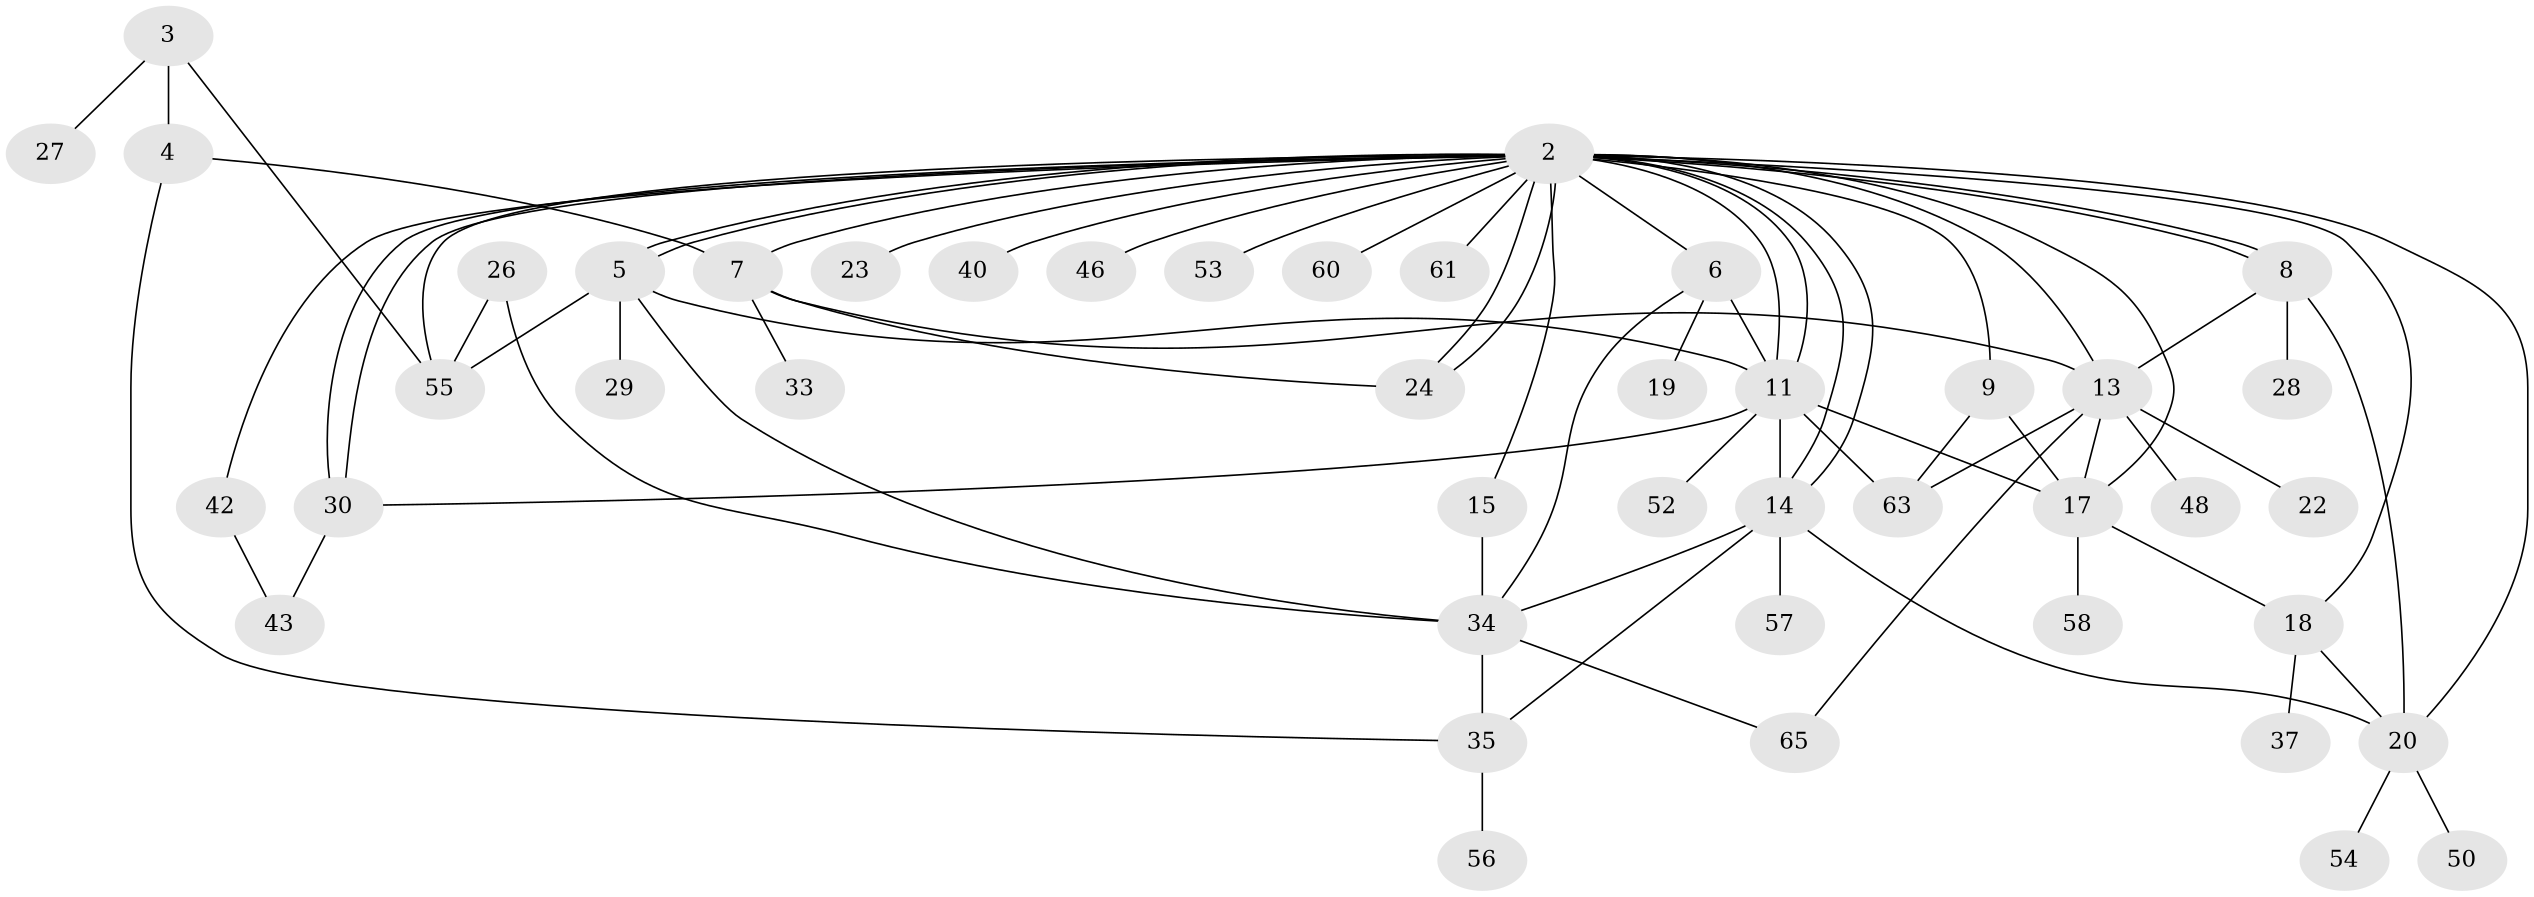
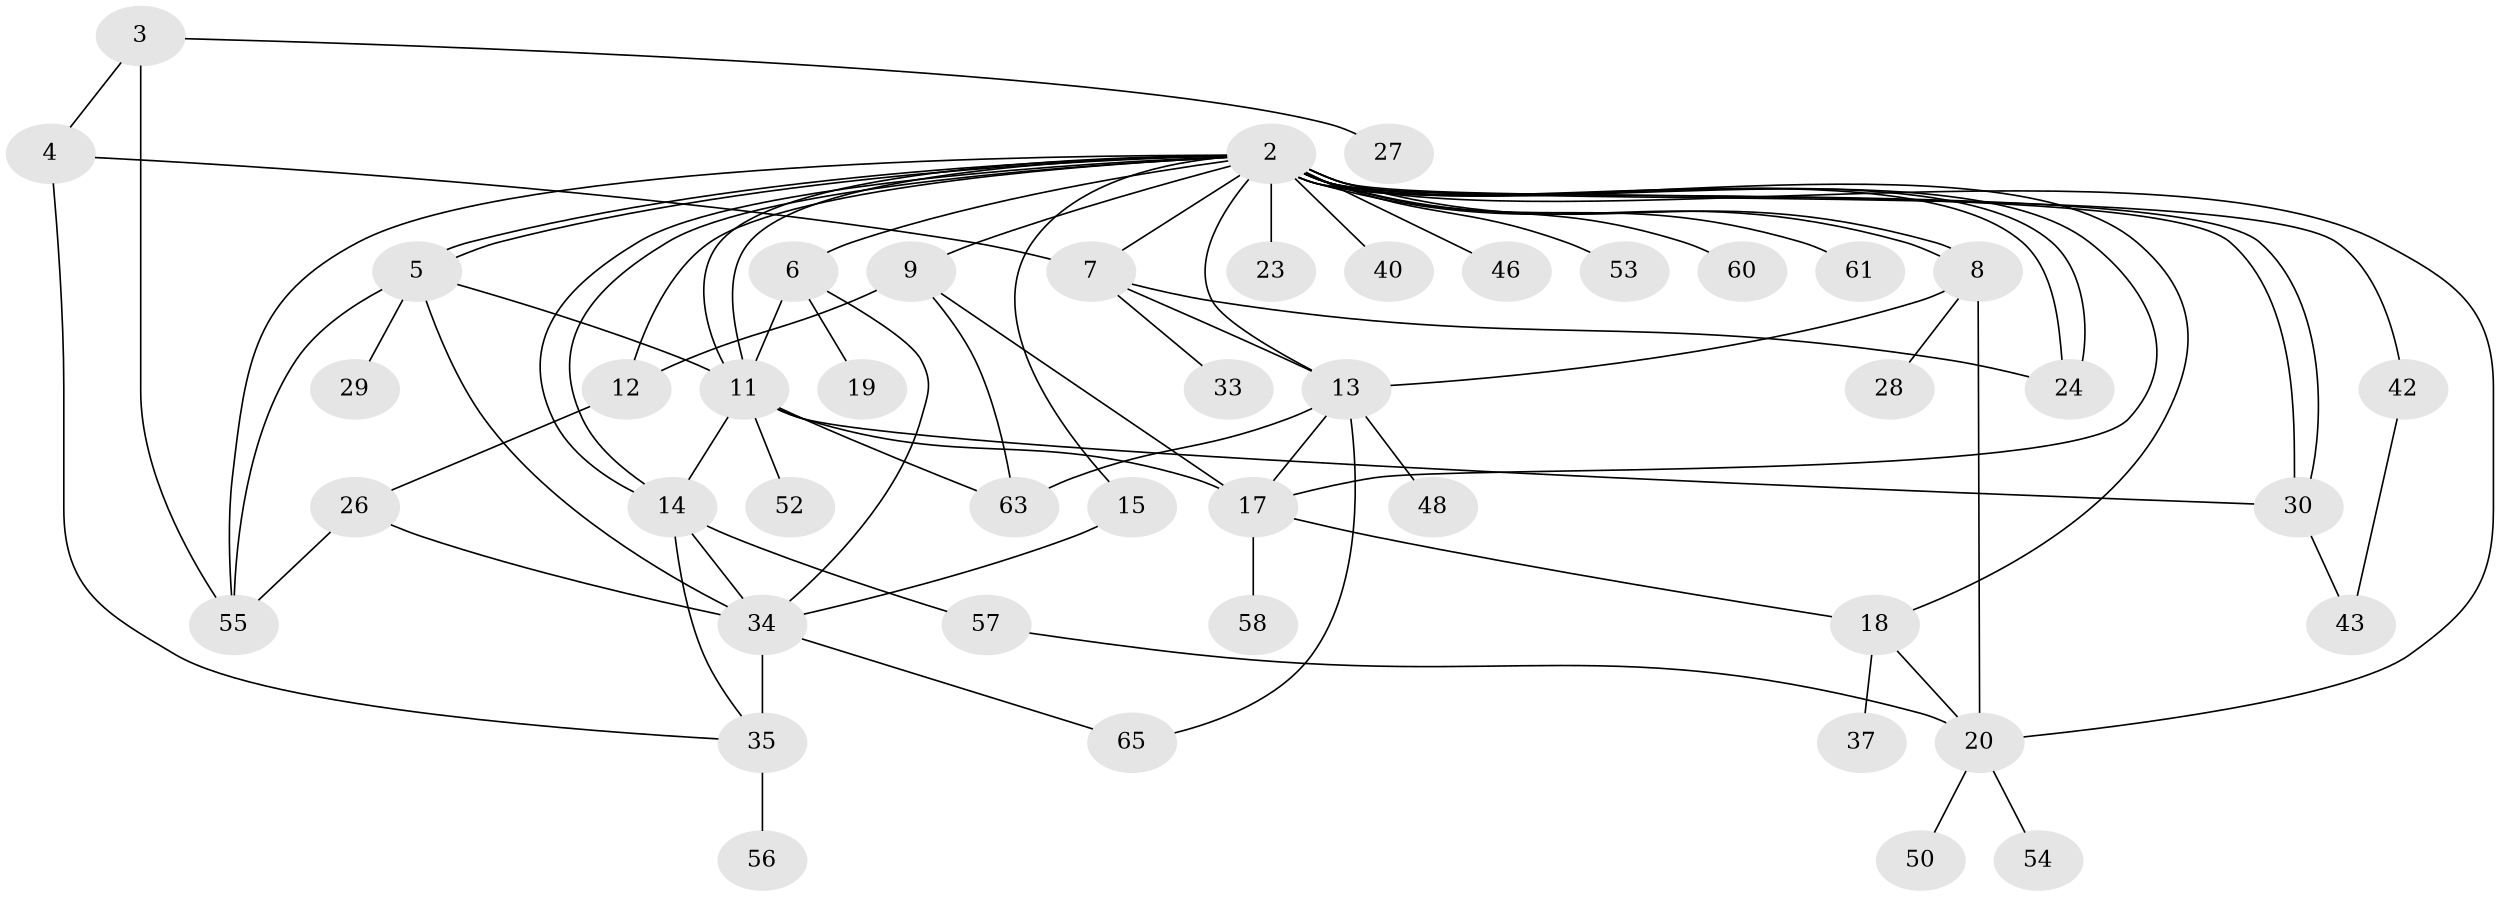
node "12": added
node "22": removed
edge "14" -- "20": now "57" -- "20"
